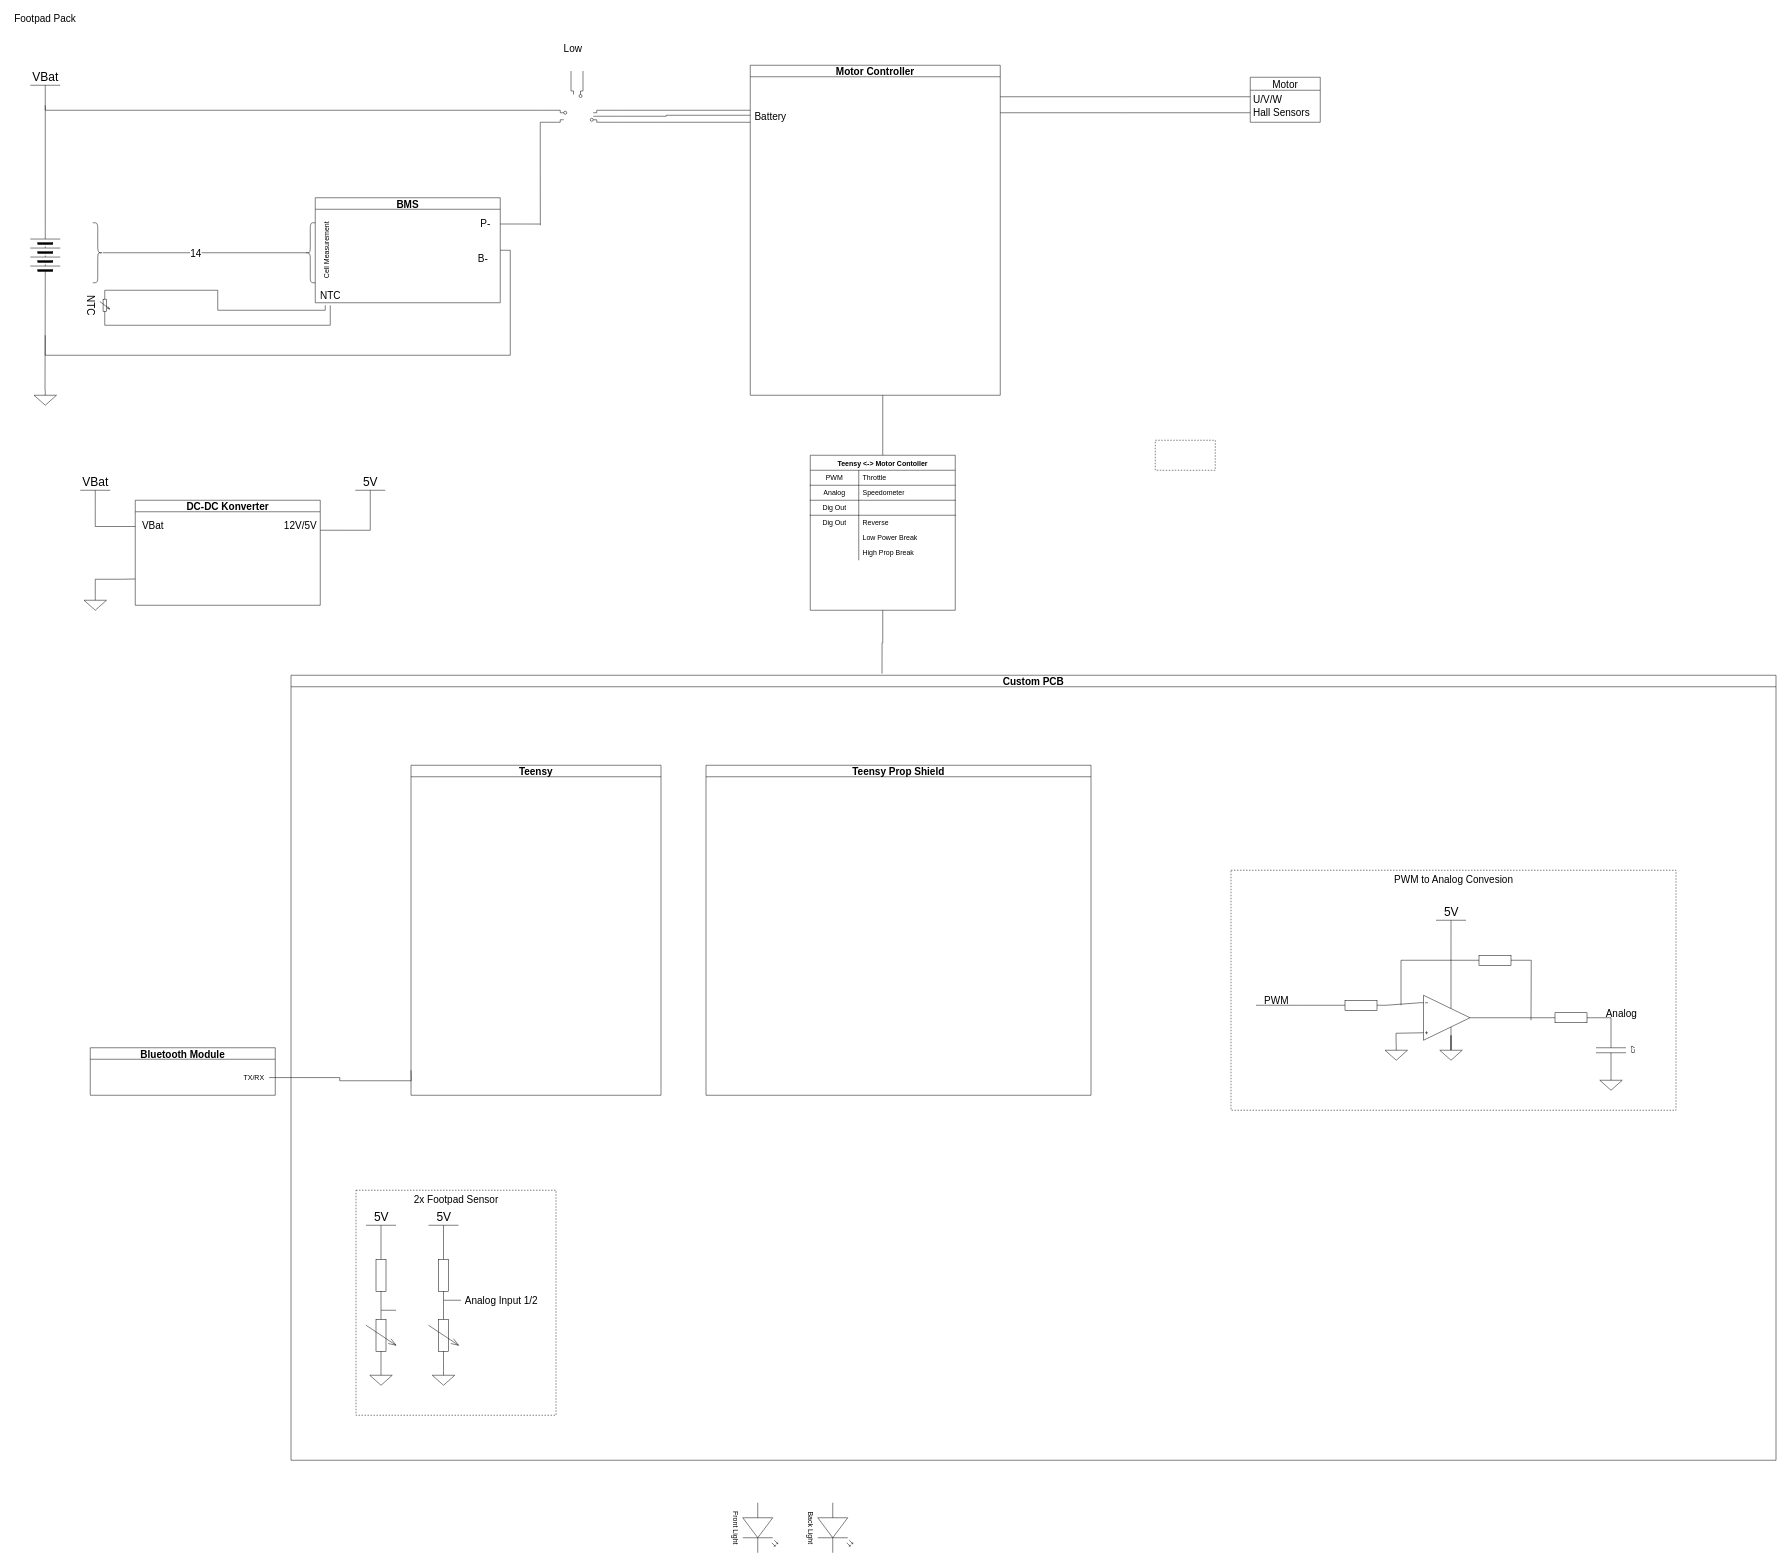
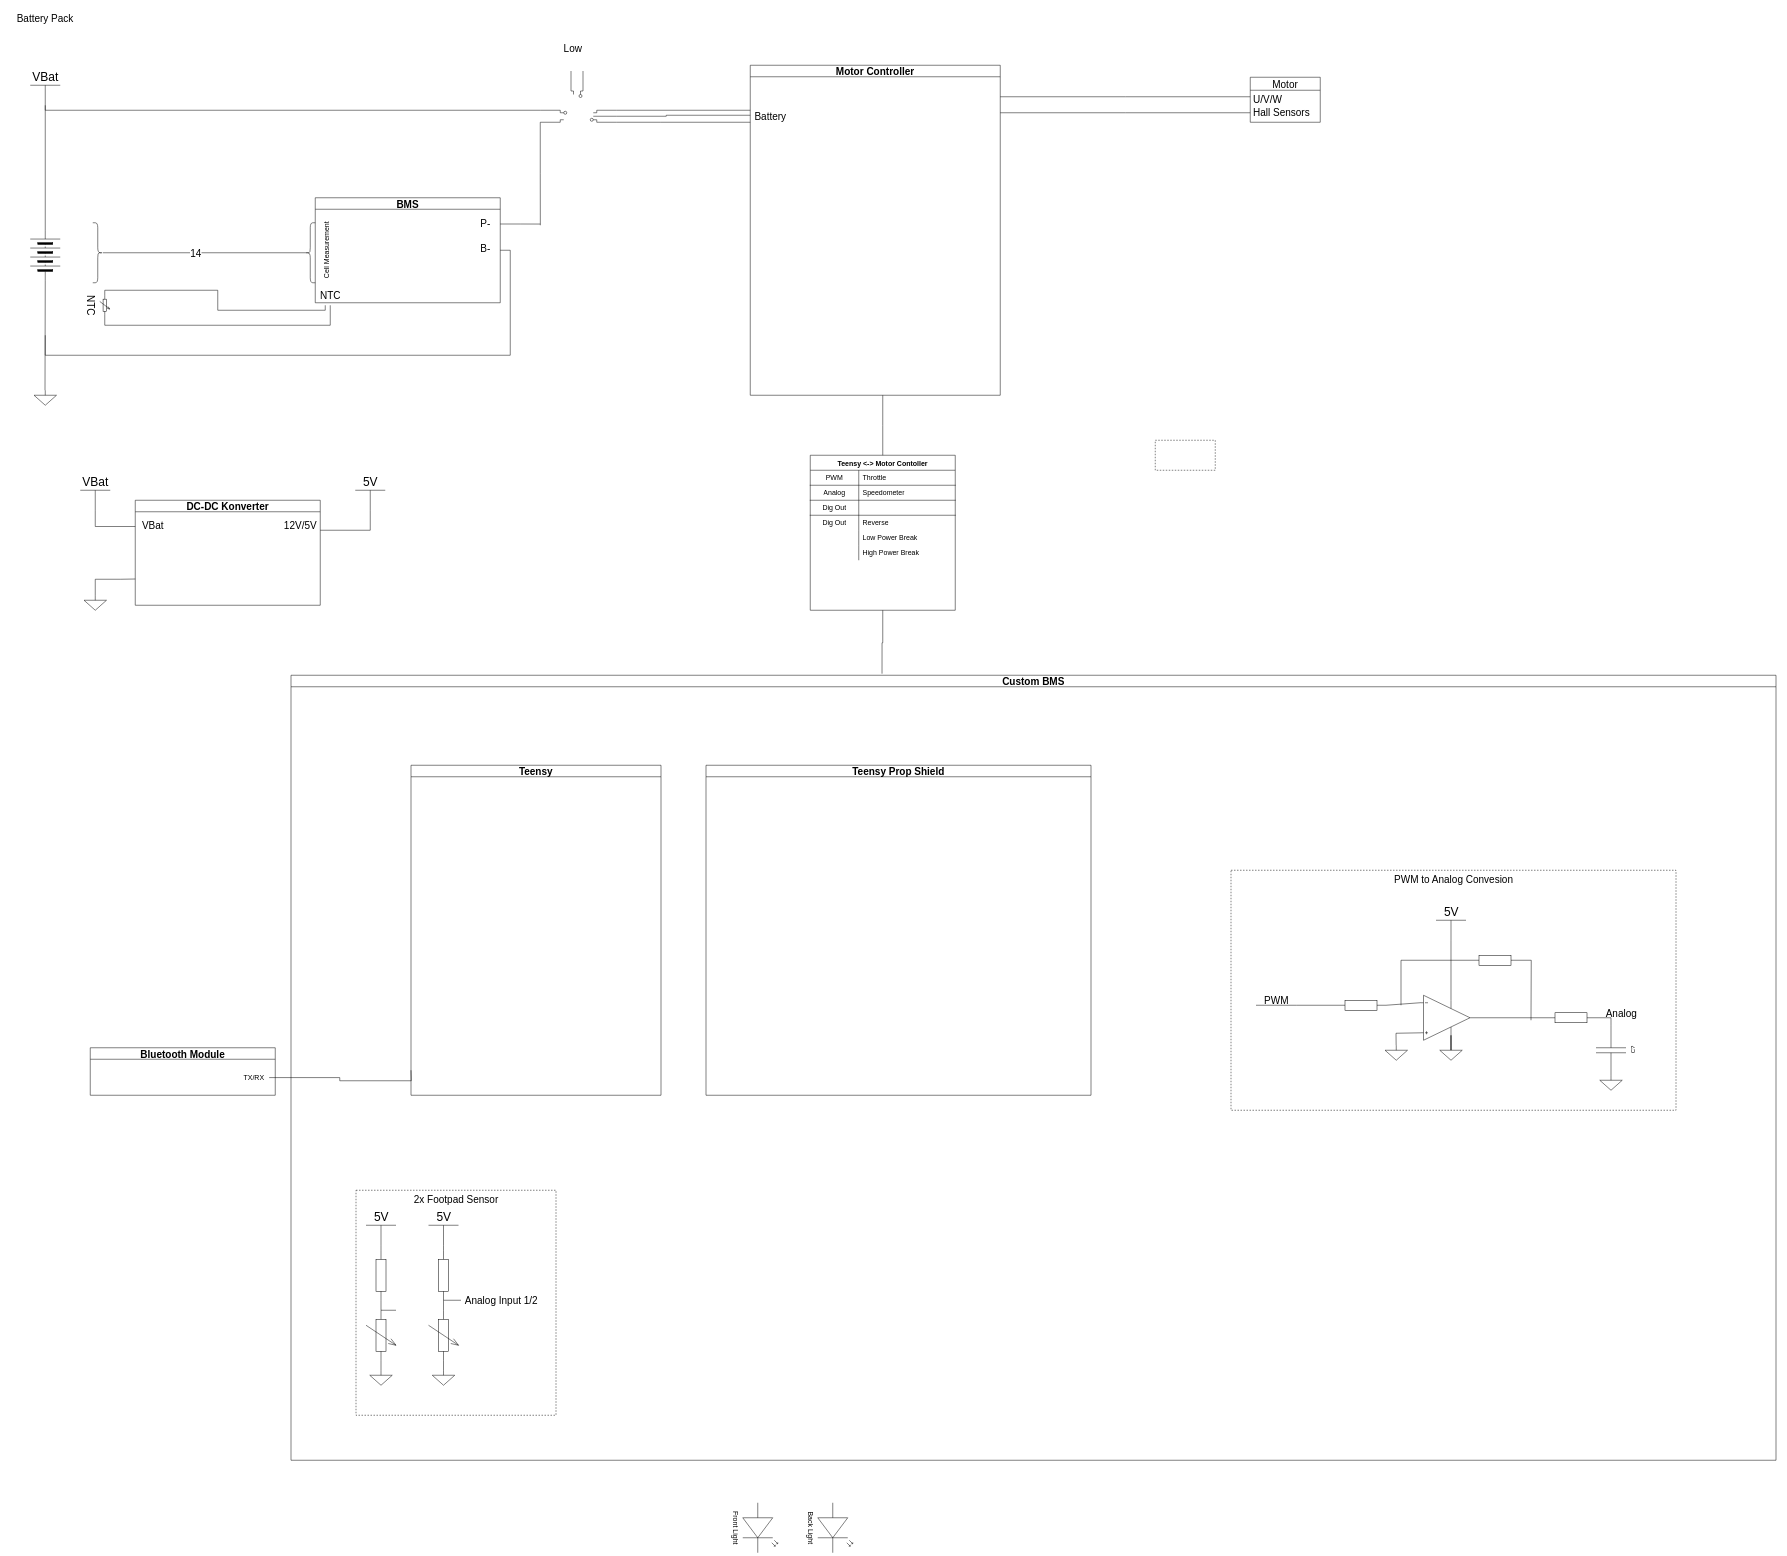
node "Footpad Pack": label "Footpad Pack" -> "Battery Pack"
node "B-": moved (483, 258) -> (485, 248)
node "High Prop Break": label "High Prop Break" -> "High Power Break"
node "Custom PCB": label "Custom PCB" -> "Custom BMS"
